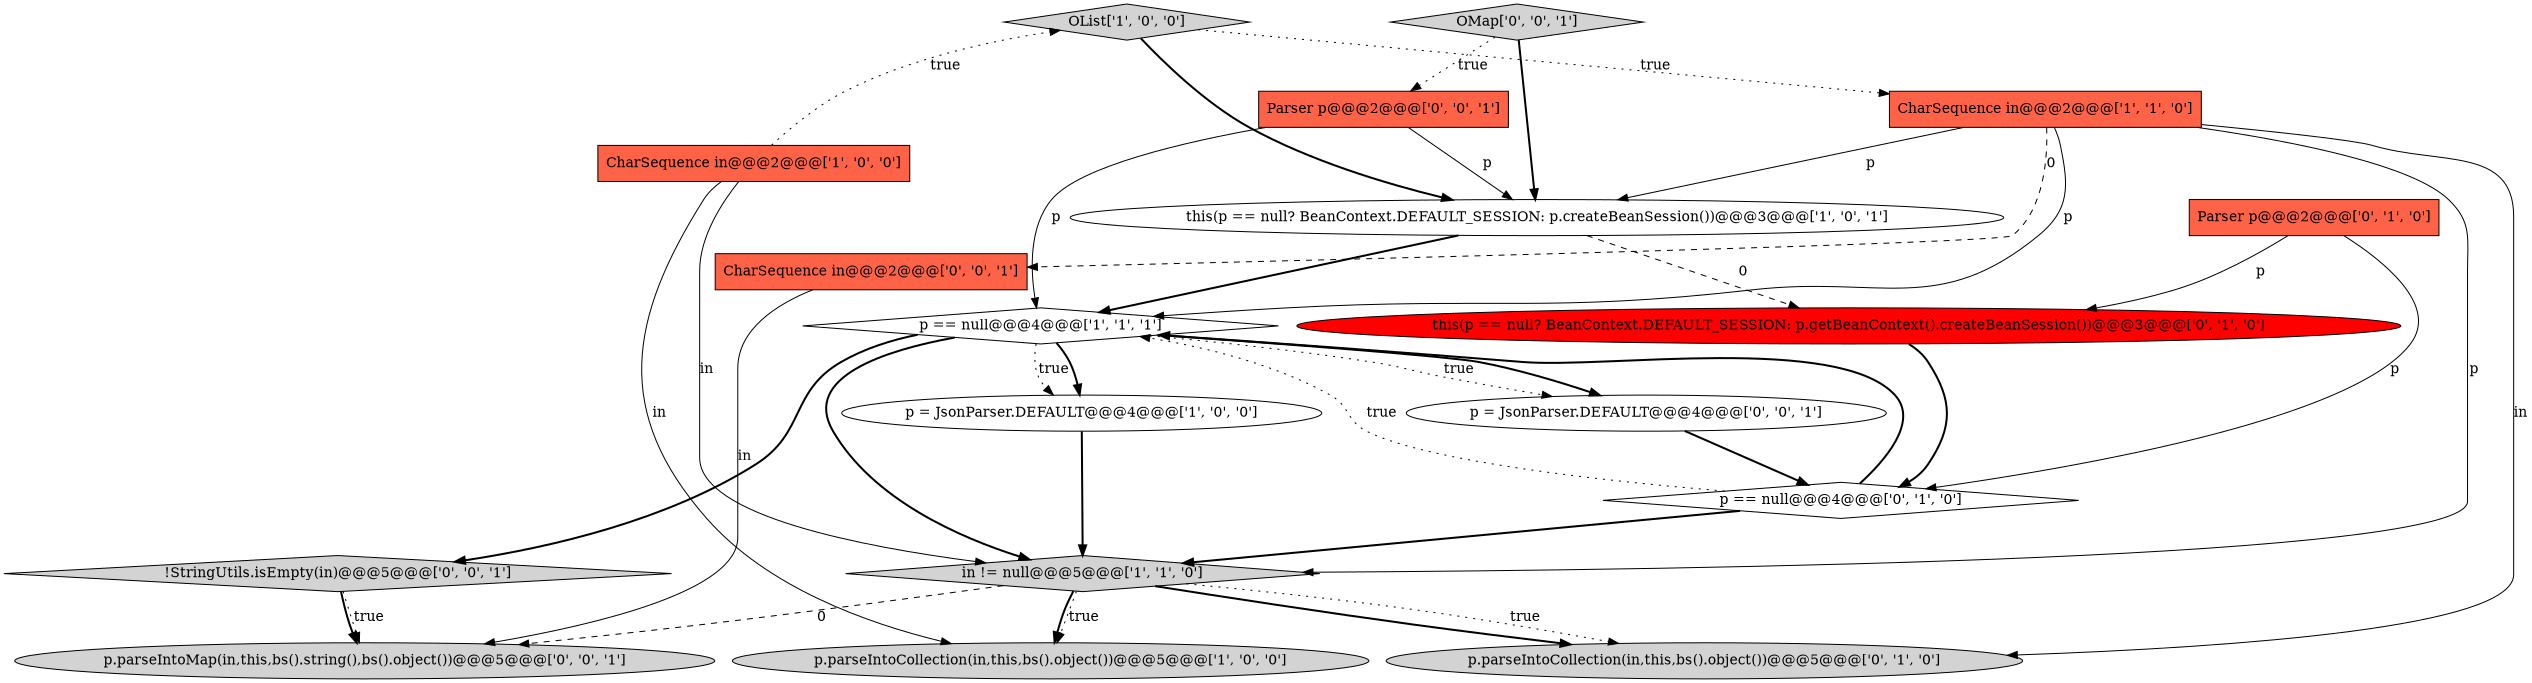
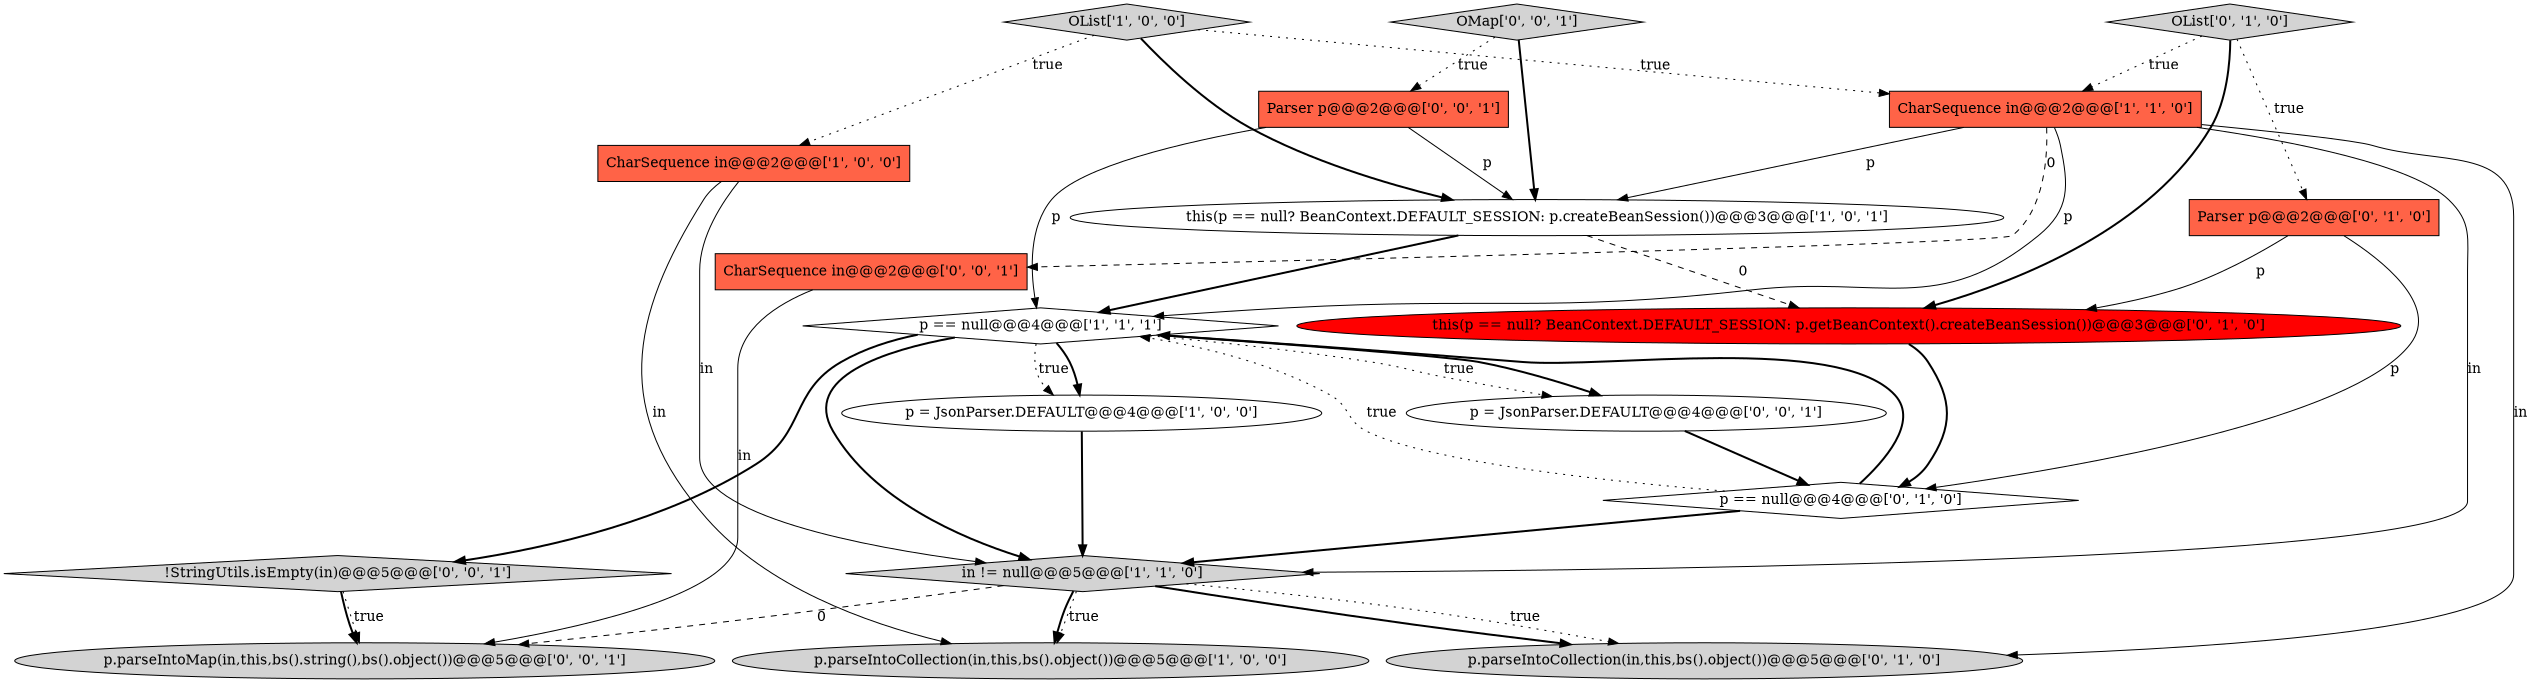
node "OList['0', '1', '0']": added
edge "CharSequence in@@@2@@@['1', '0', '0']" -> "OList['1', '0', '0']": reversed
edge "CharSequence in@@@2@@@['1', '1', '0']" -> "in != null@@@5@@@['1', '1', '0']": label "p" -> "in"
